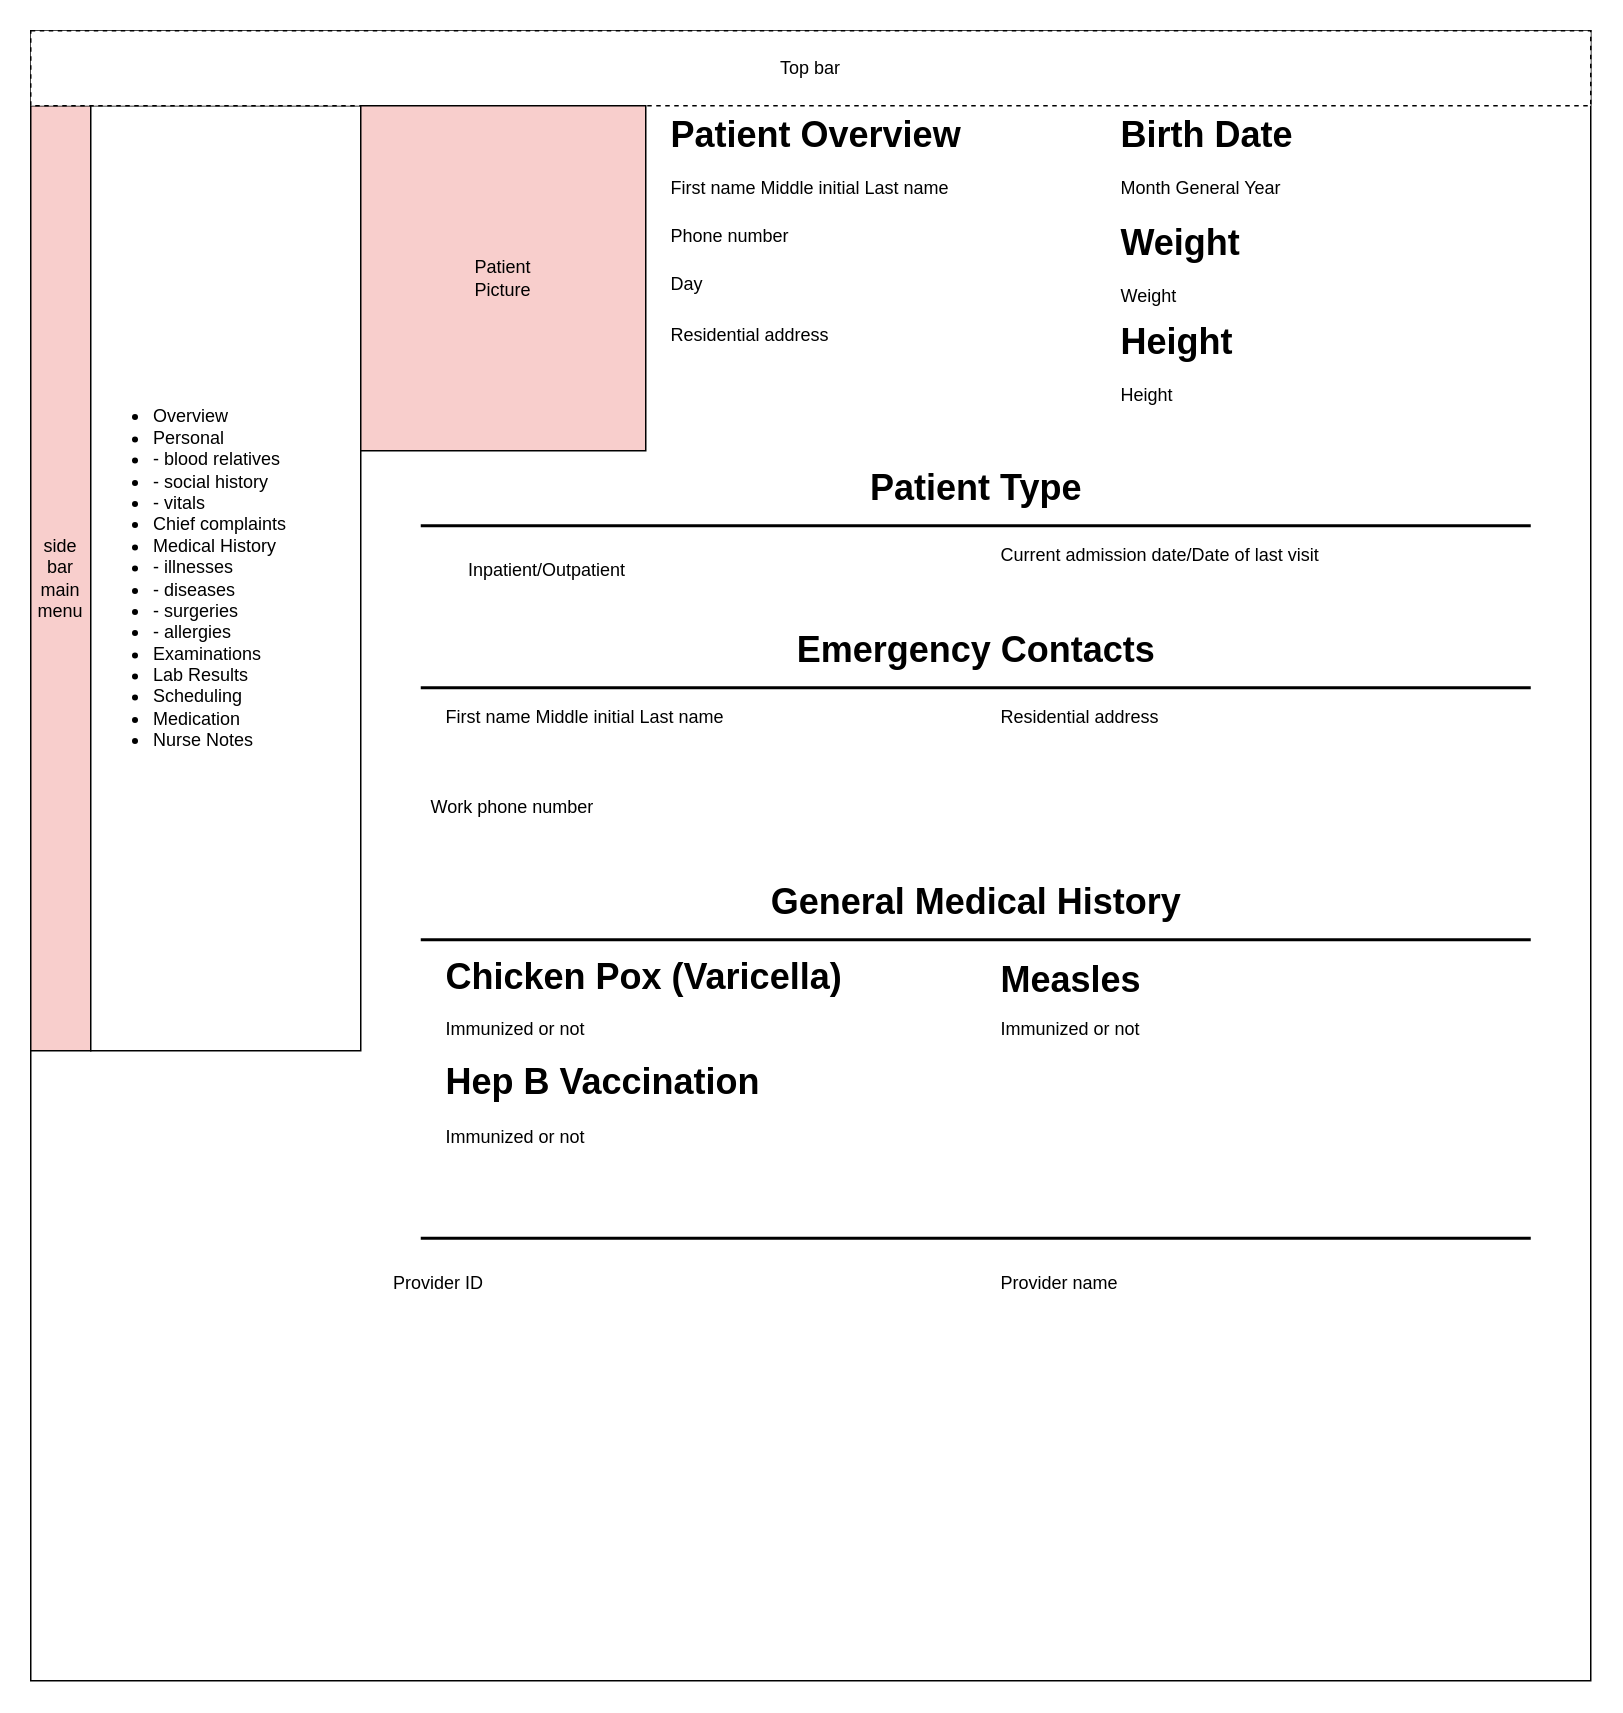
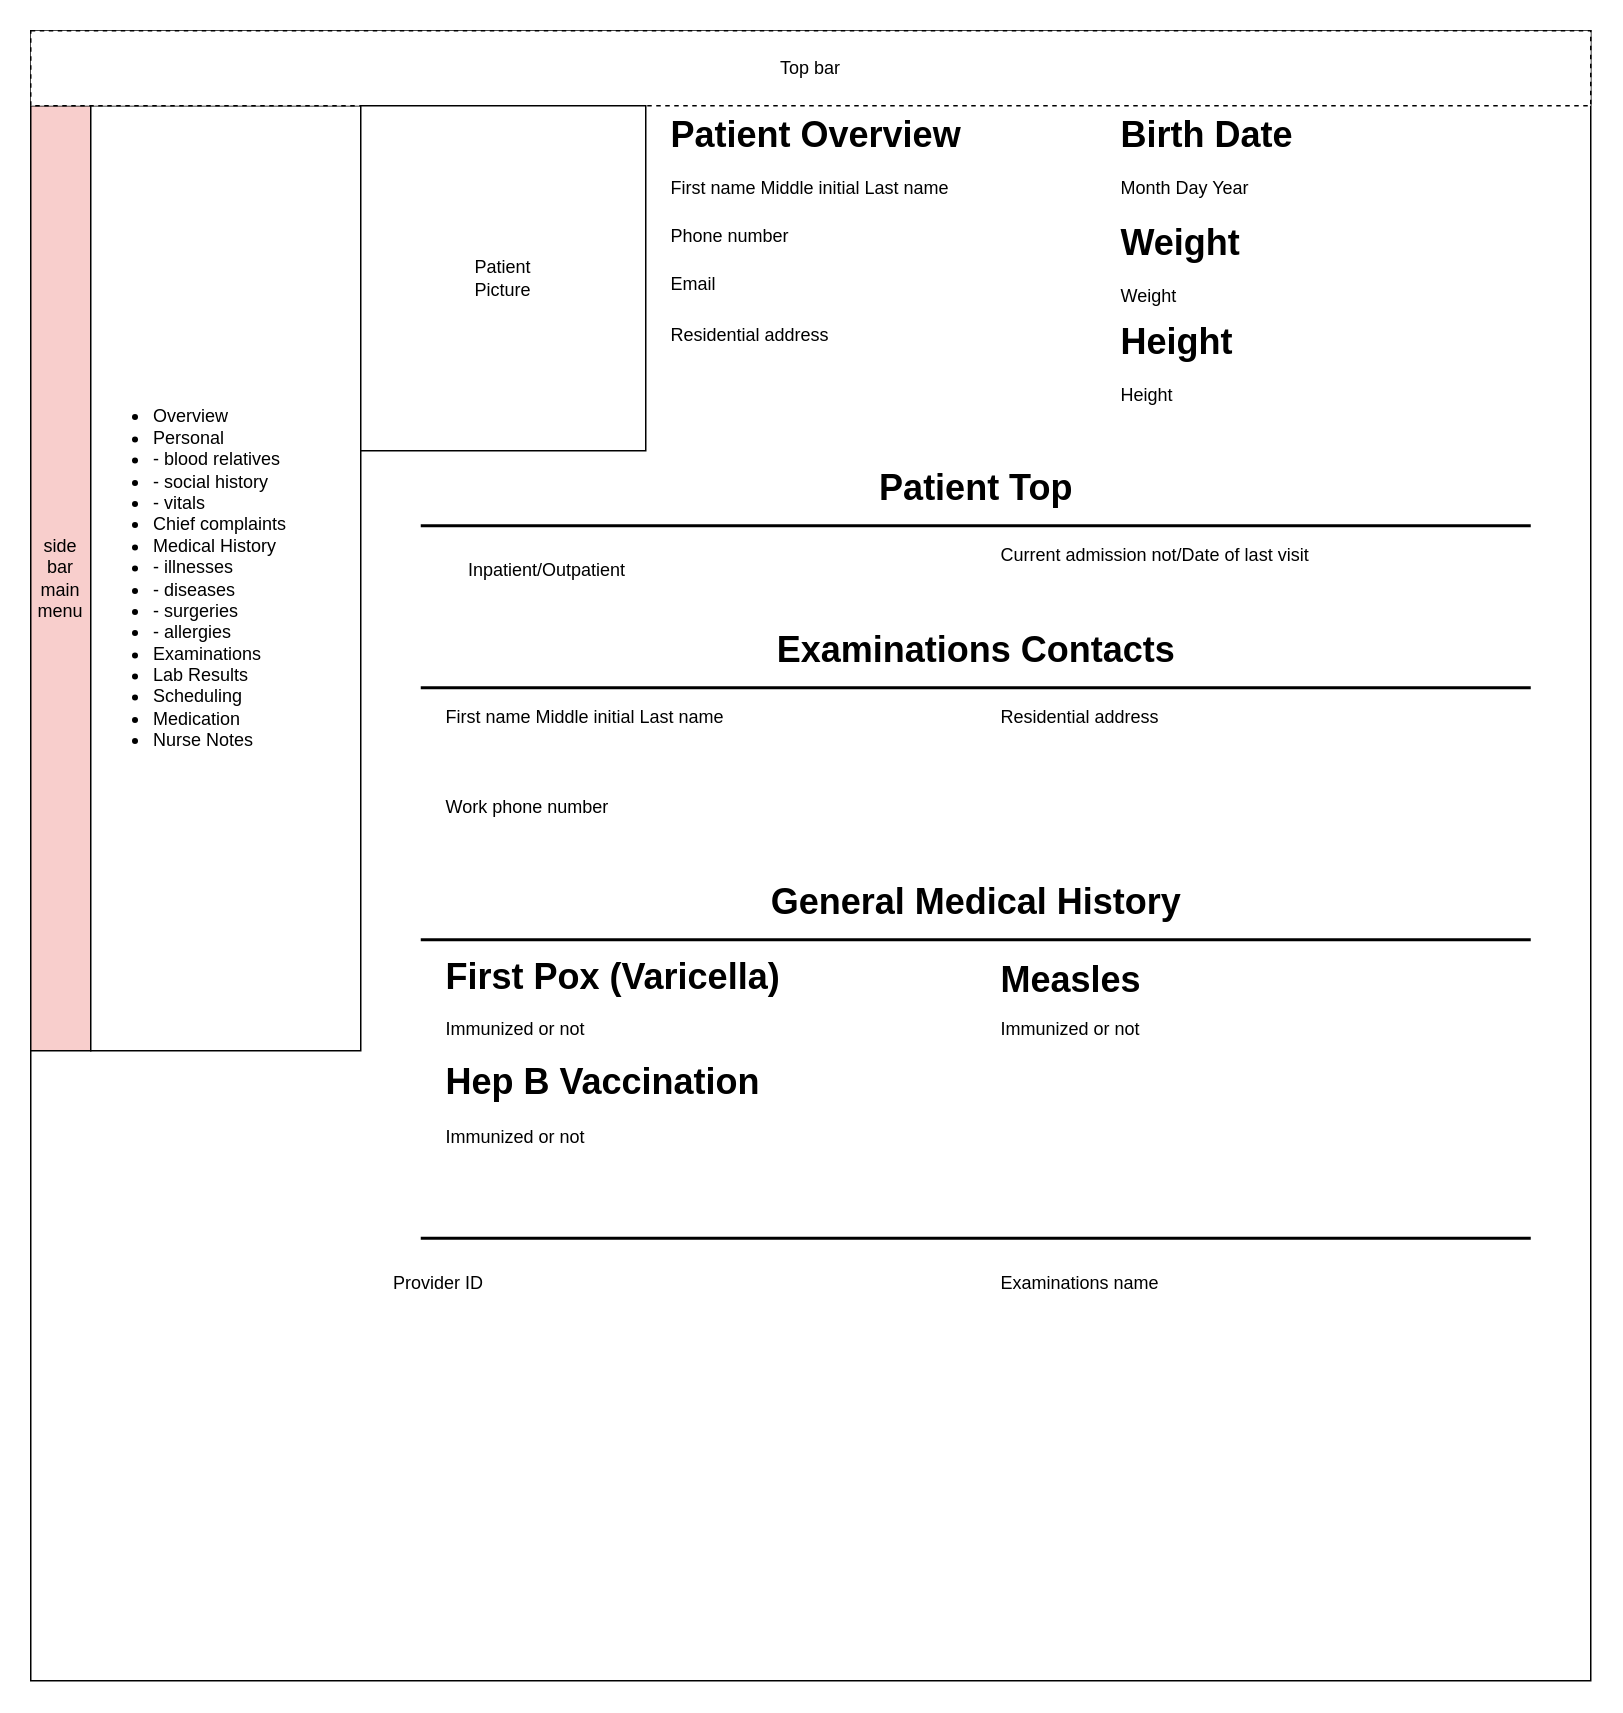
node "Month General Year": label "Month General Year" -> "Month Day Year"
node "Patient Picture": fillcolor #f8cecc -> #ffffff
node "Day": label "Day" -> "Email"
node "Patient Type": label "Patient Type" -> "Patient Top"
node "Current admission date/Date of last visit": label "Current admission date/Date of last visit" -> "Current admission not/Date of last visit"
node "Emergency Contacts": label "Emergency Contacts" -> "Examinations Contacts"
node "Work phone number": moved (631, 808) -> (646, 808)
node "Chicken Pox (Varicella)": label "Chicken Pox (Varicella)" -> "First Pox (Varicella)"
node "Provider name": label "Provider name" -> "Examinations name"
